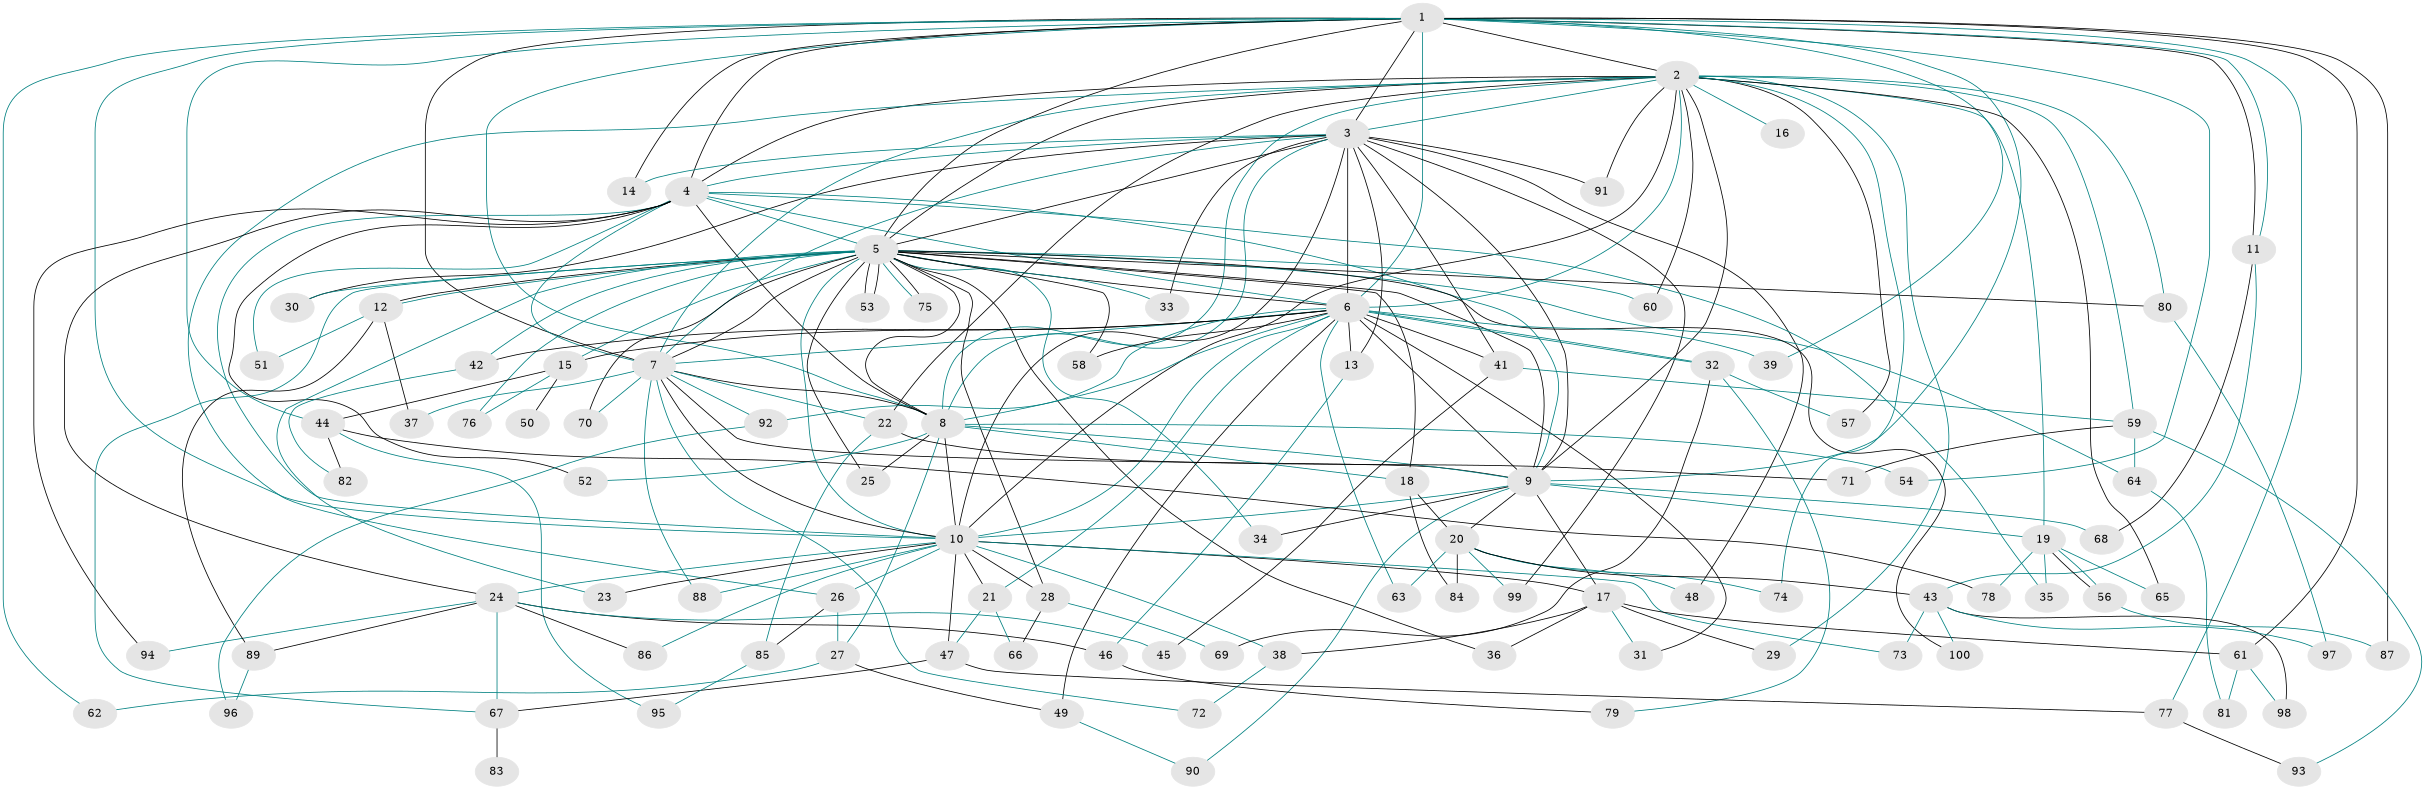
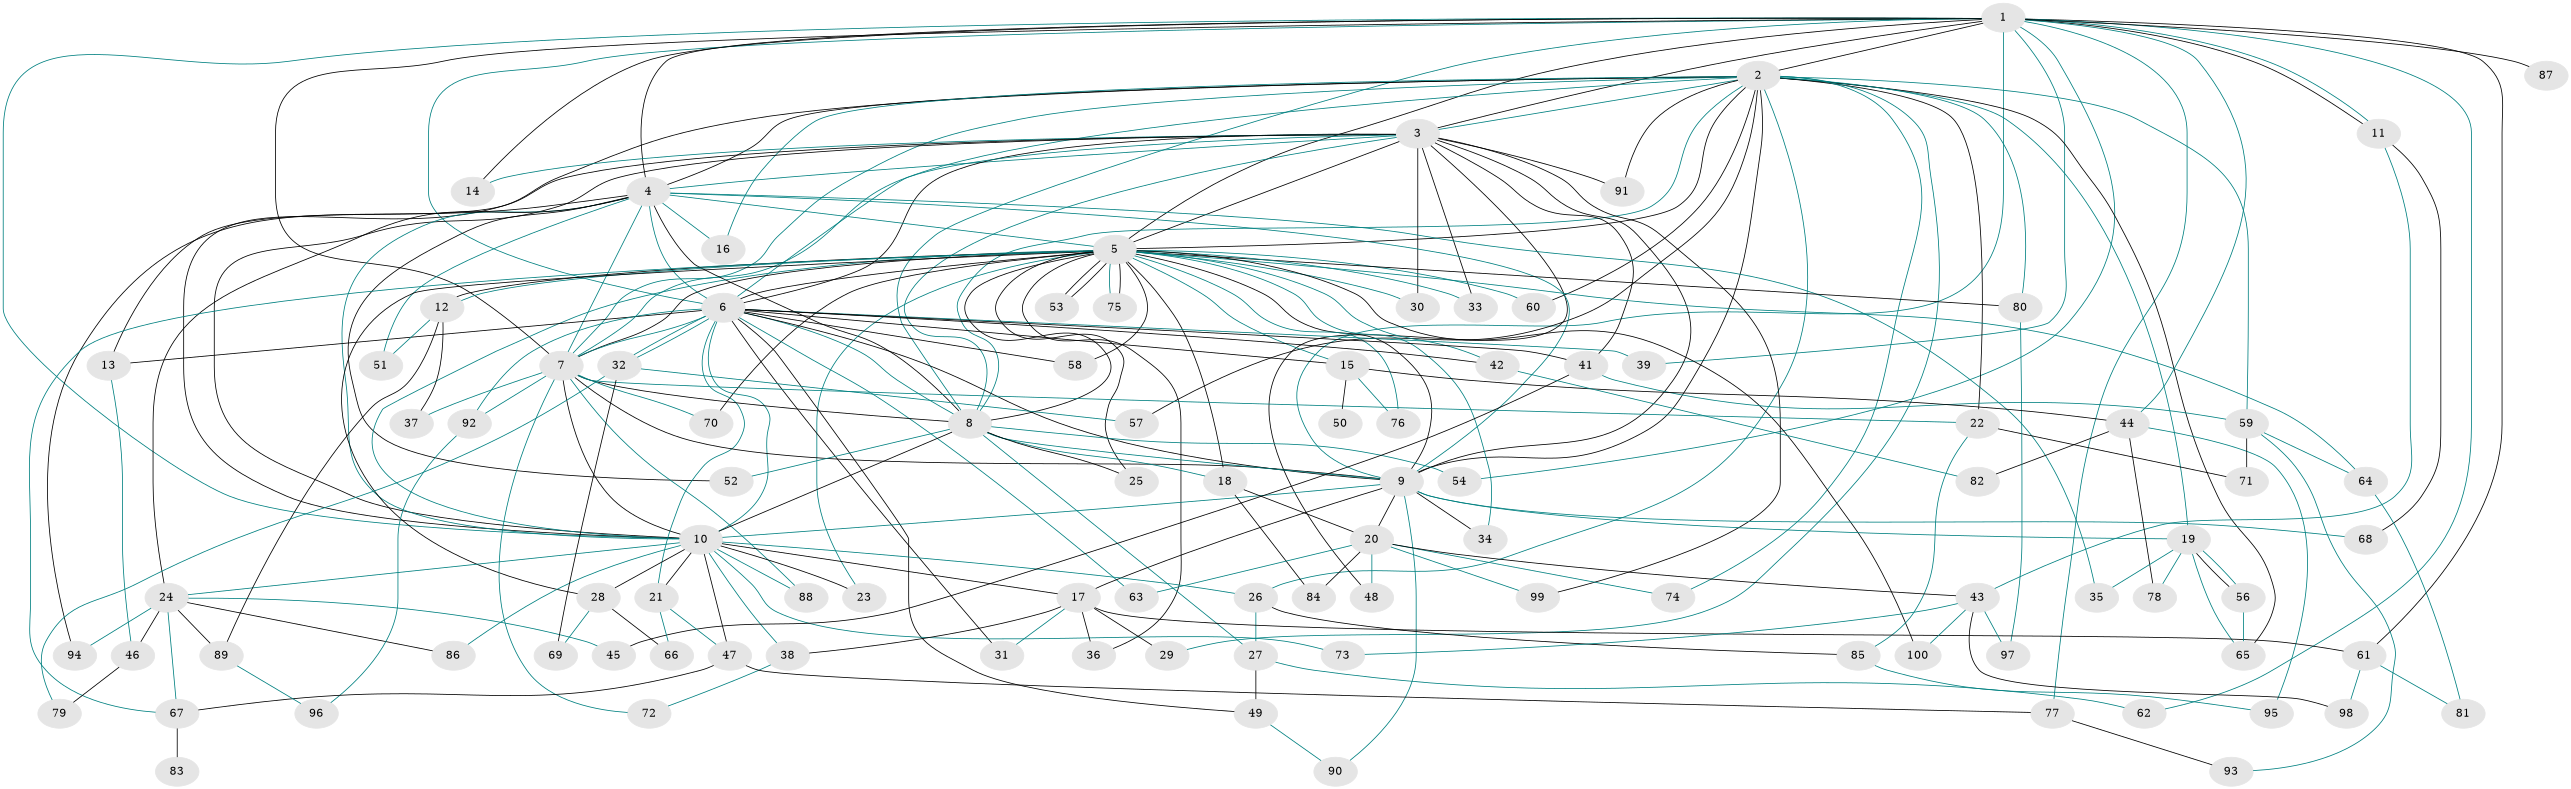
edge "4" -- "16": added
edge "56" -- "87": now "56" -- "65"
